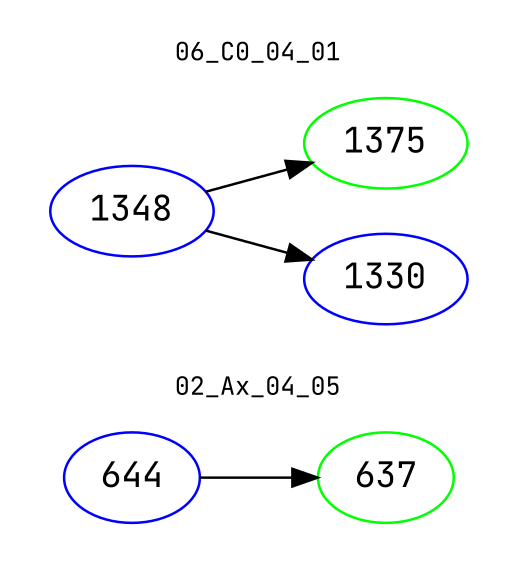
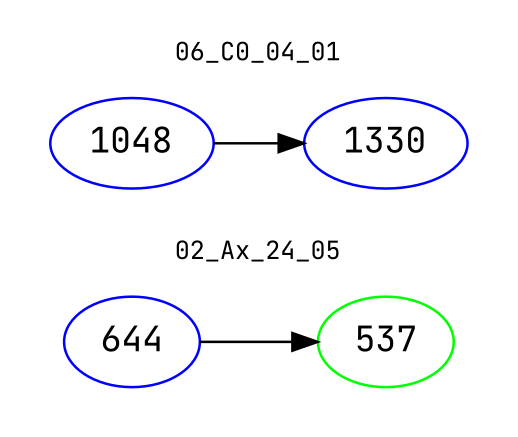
node "1375": removed
node "1348": label "1348" -> "1048"
cluster "02_Ax_04_05": label "02_Ax_04_05" -> "02_Ax_24_05"
node "637": label "637" -> "537"
